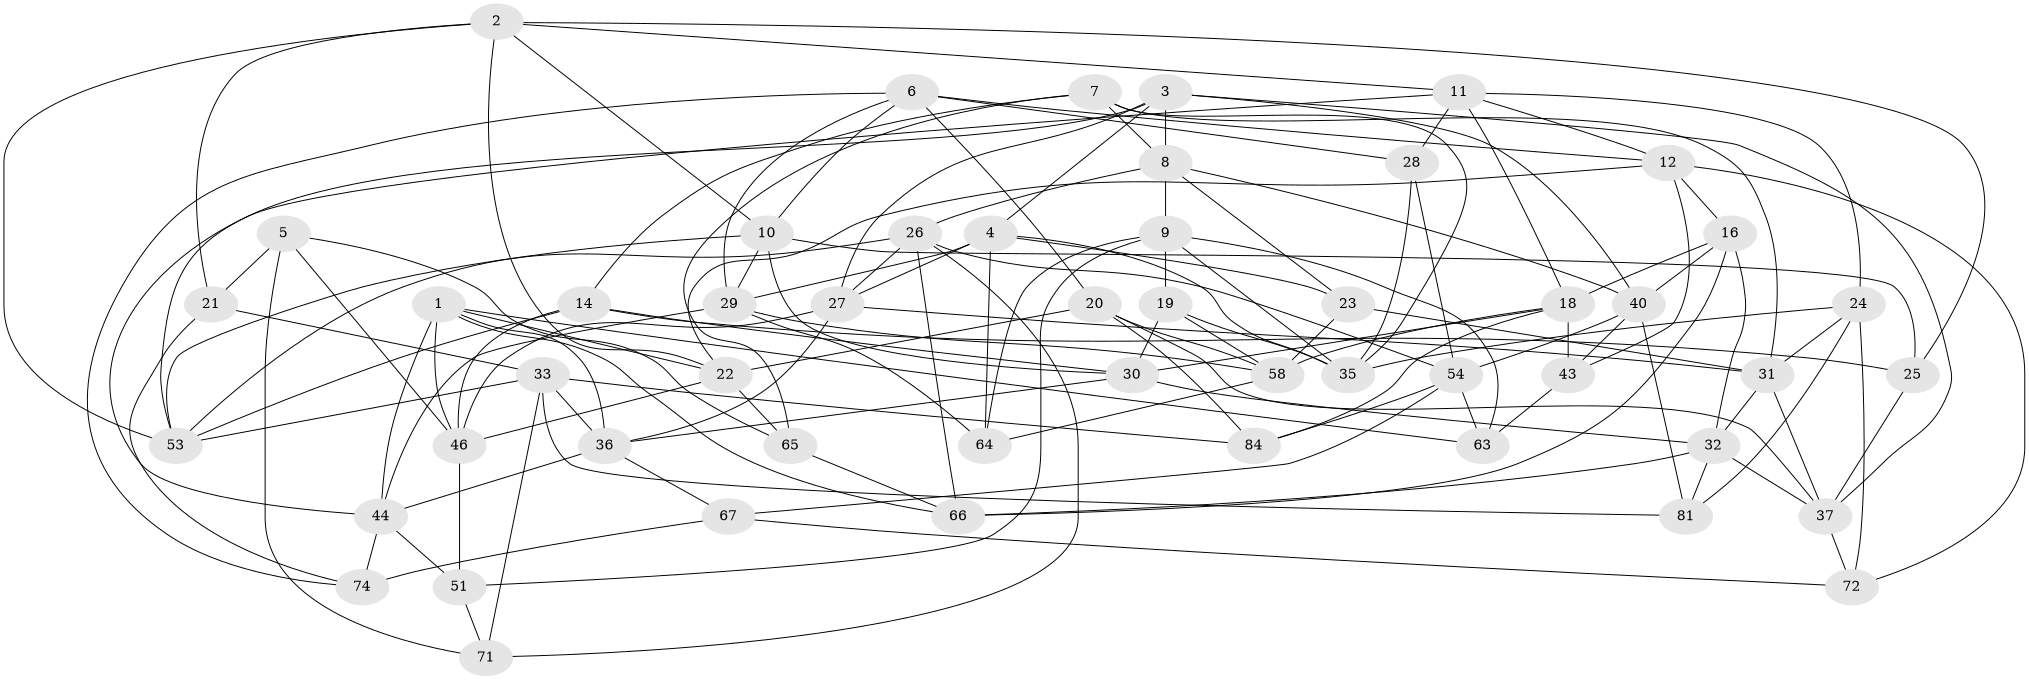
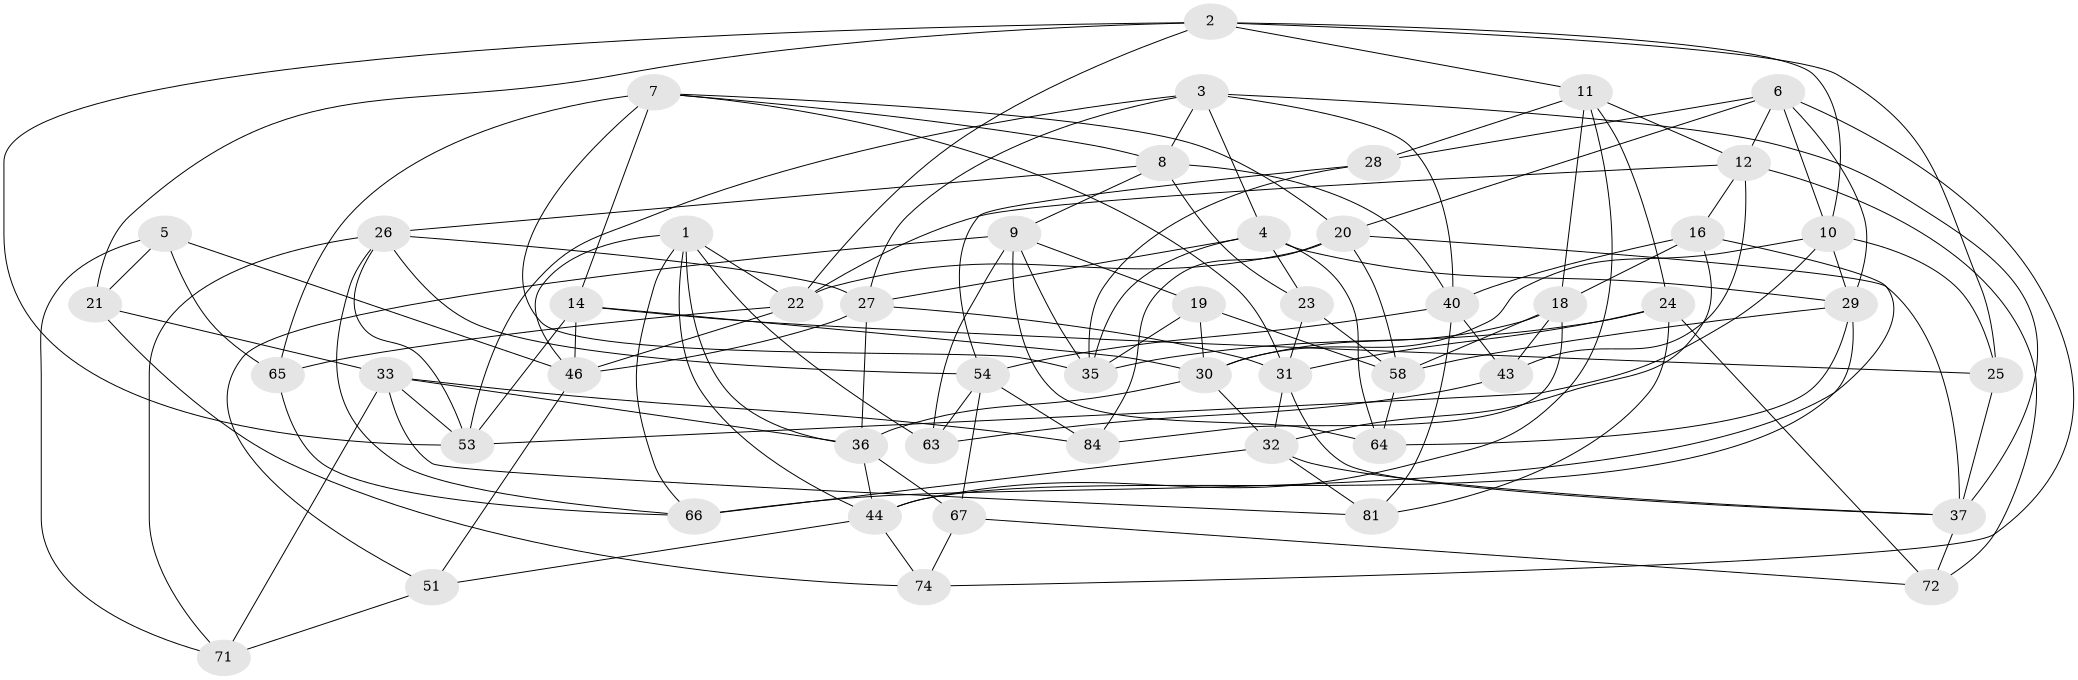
edge "7" -- "20": added
